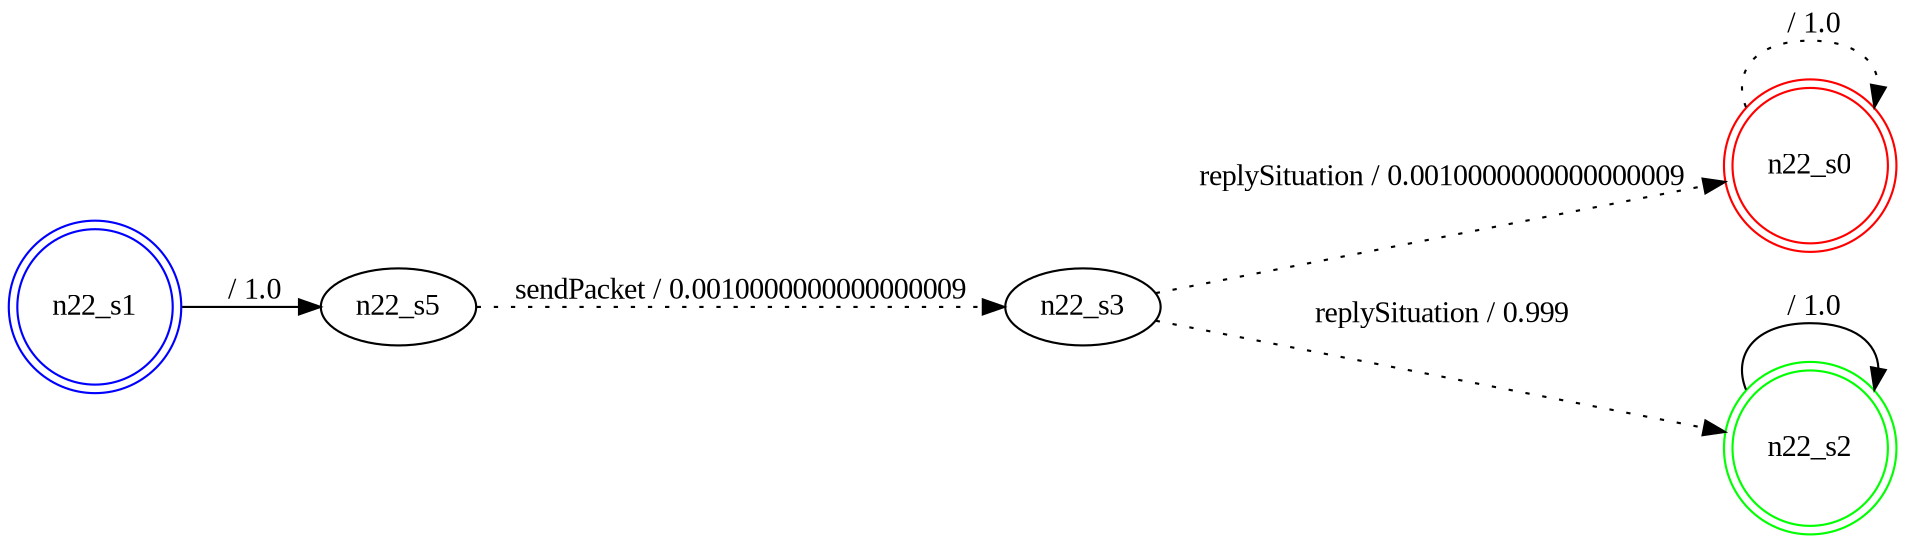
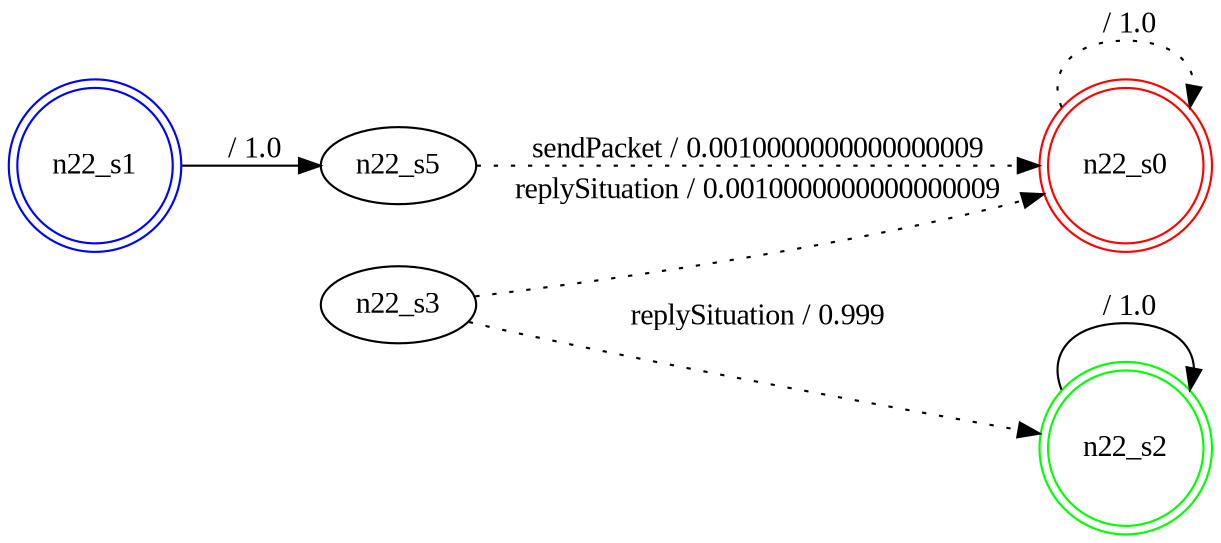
edge "n22_s5" -> "n22_s3": now "n22_s5" -> "n22_s0"
